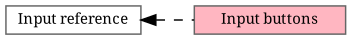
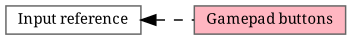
node "Input buttons": label "Input buttons" -> "Gamepad buttons"
